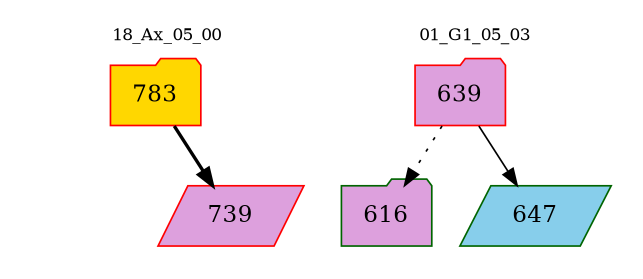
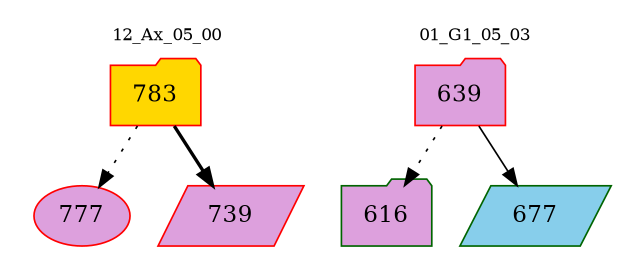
cluster "18_Ax_05_00": label "18_Ax_05_00" -> "12_Ax_05_00"
node "777": added
node "647": label "647" -> "677"
